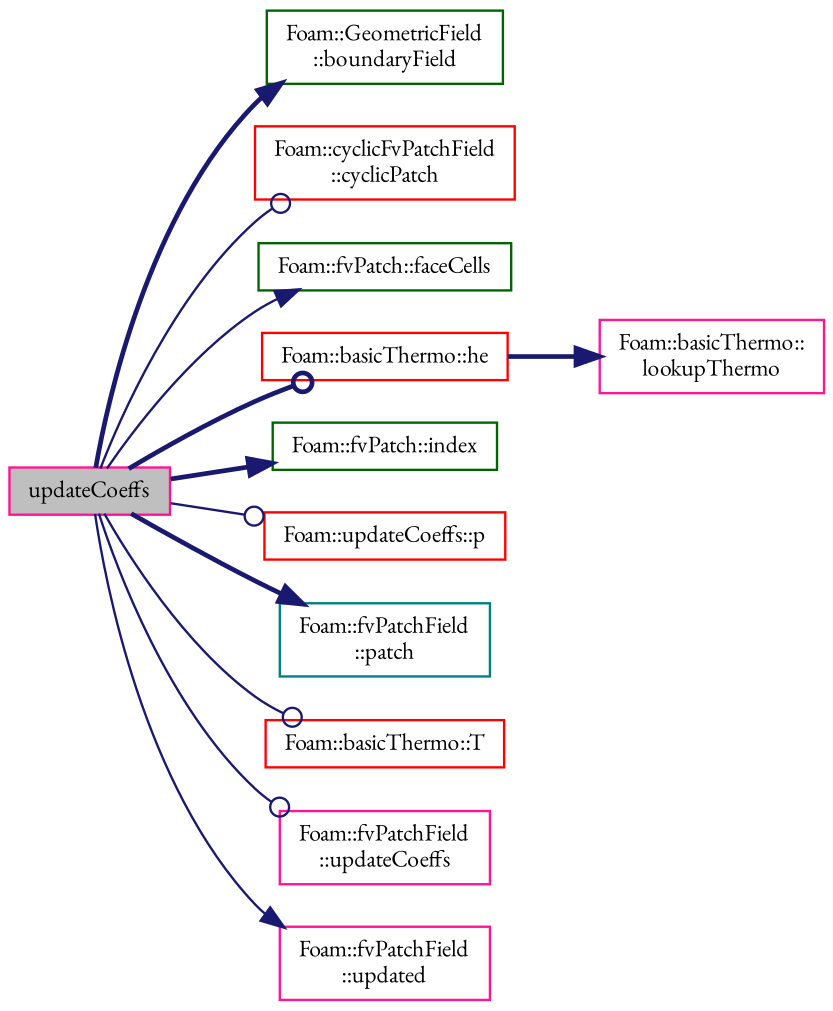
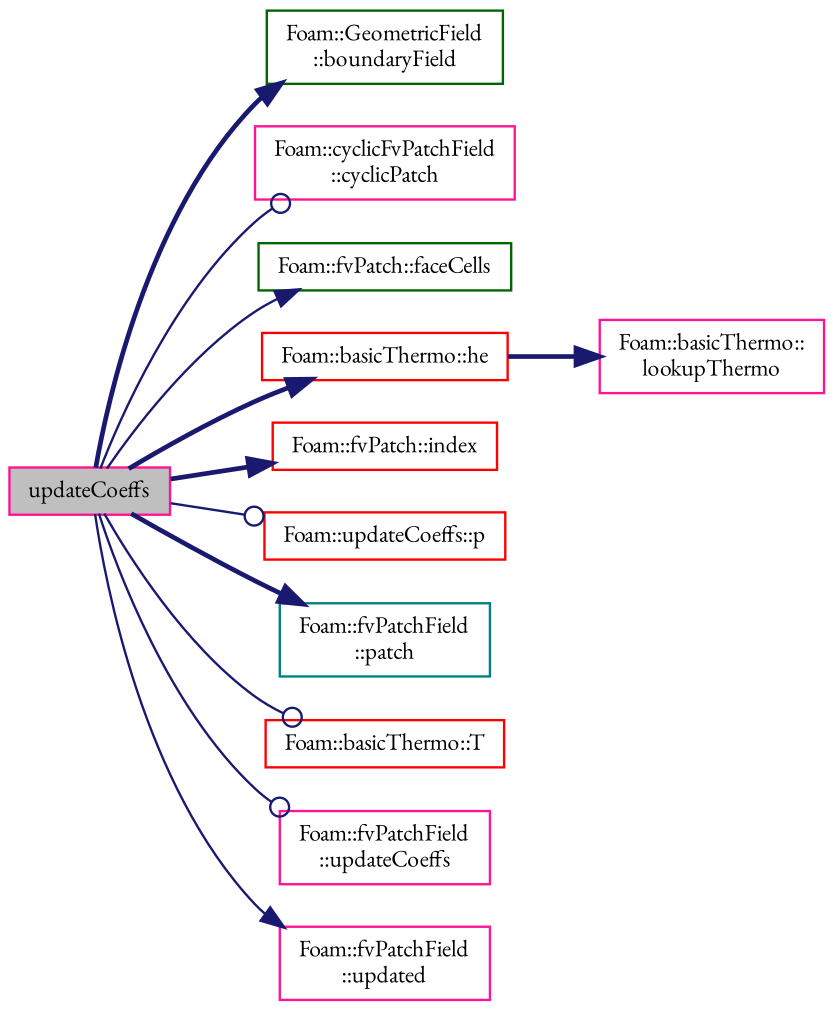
node "Foam::cyclicFvPatchField ::cyclicPatch": color red -> deeppink
edge "updateCoeffs" -> "Foam::basicThermo::he": arrowhead odot -> normal
node "Foam::fvPatch::index": color darkgreen -> red
